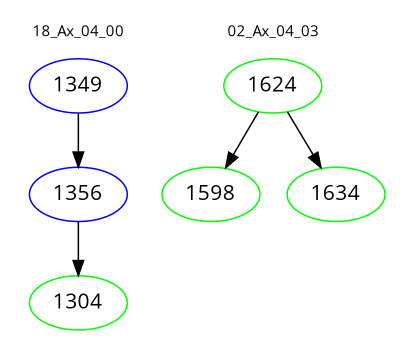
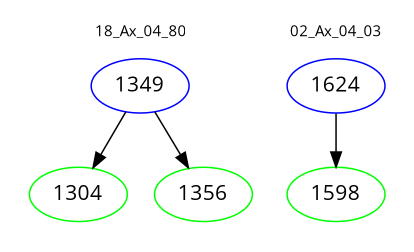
cluster "18_Ax_04_00": label "18_Ax_04_00" -> "18_Ax_04_80"
node "1624": color green -> blue
node "1356": color blue -> green
node "1634": removed
edge "1356" -> "1304": now "1349" -> "1304"
